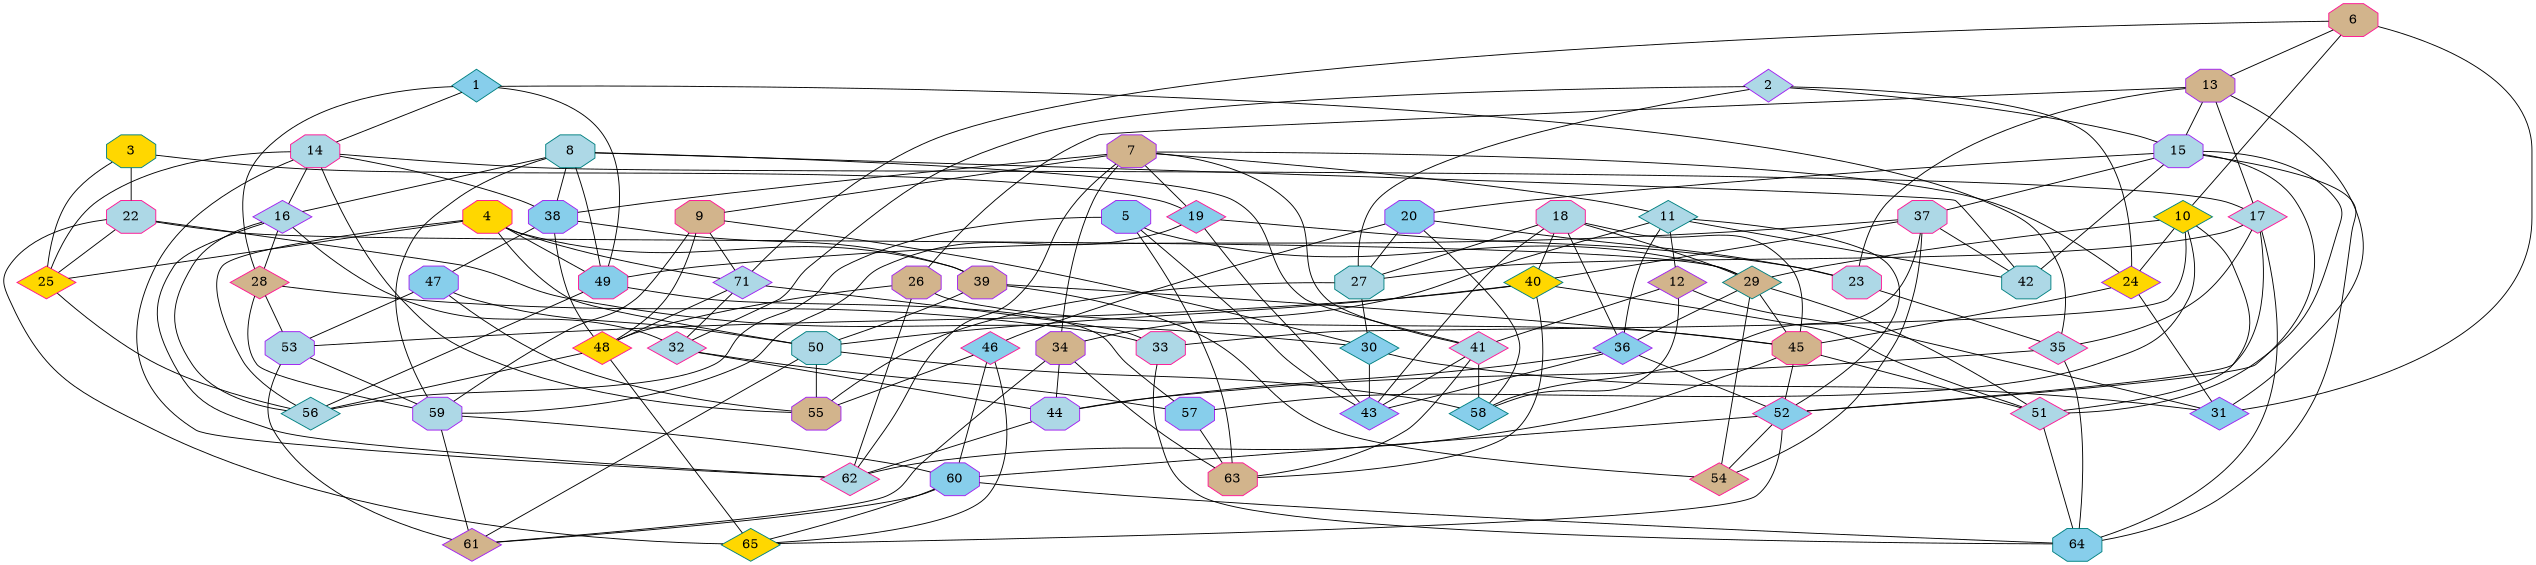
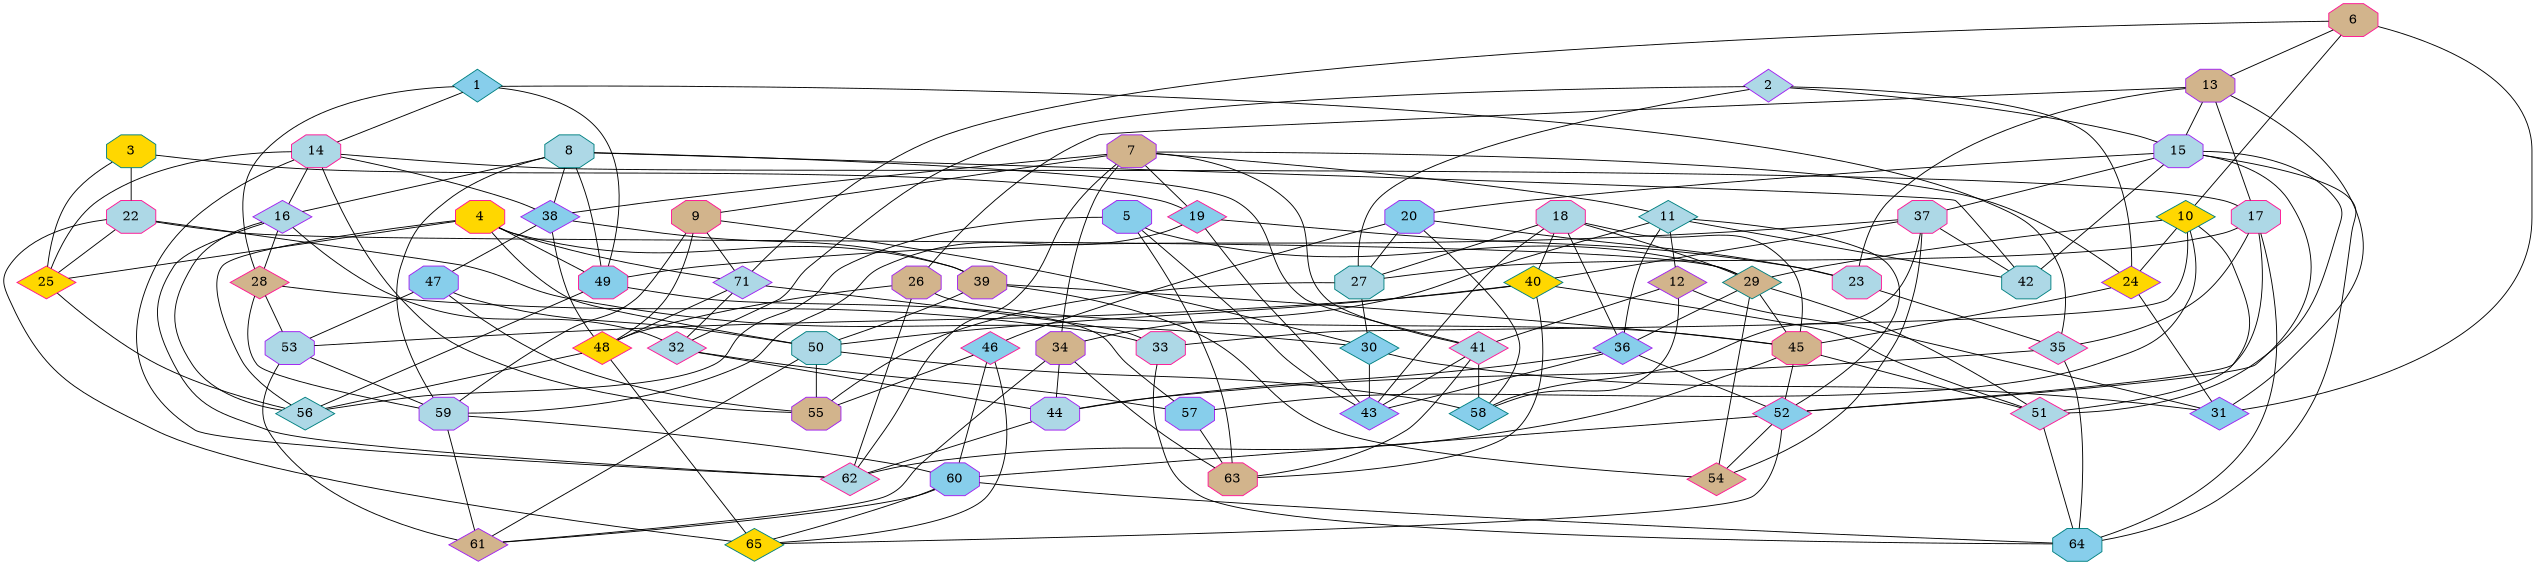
node "38": shape octagon -> diamond
node "17": shape diamond -> octagon
